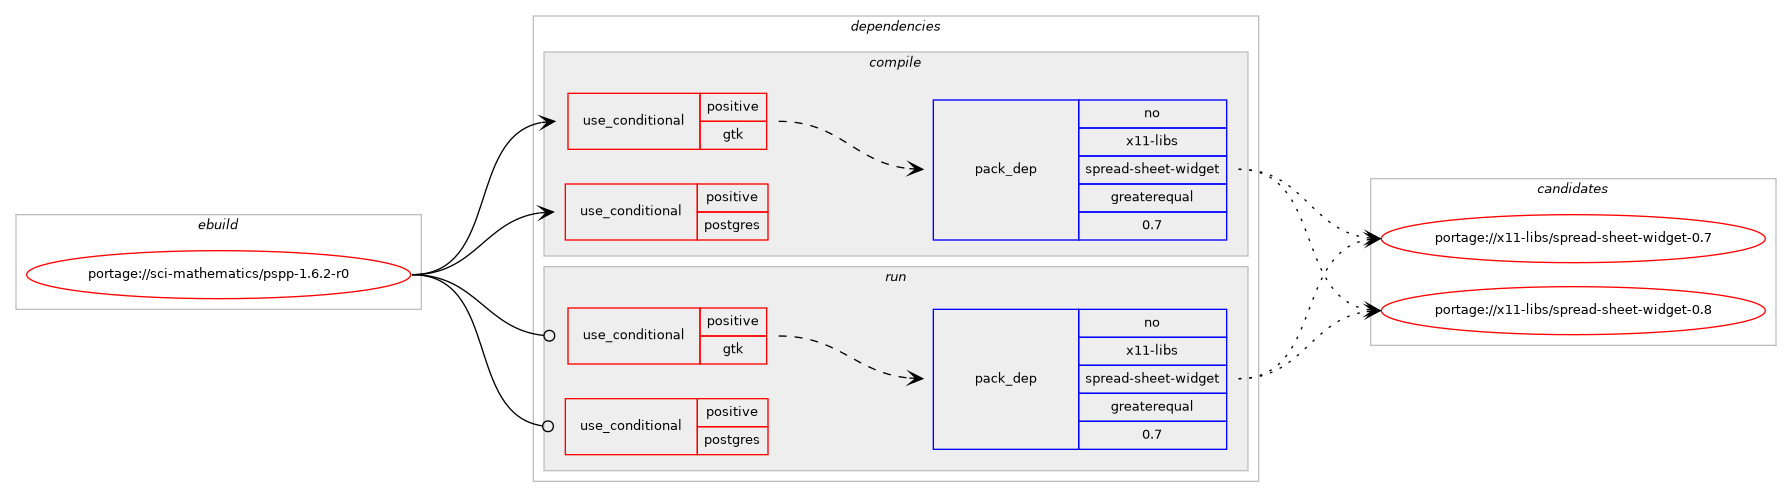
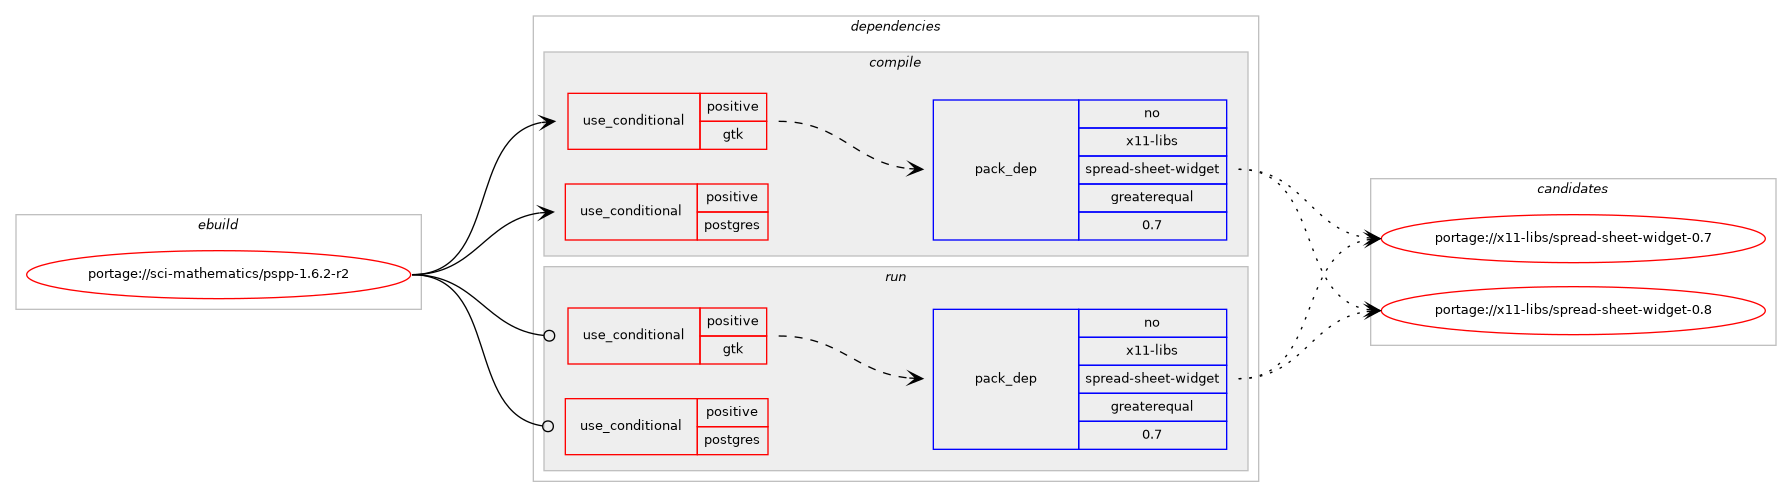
node "portage://sci-mathematics/pspp-1.6.2-r0": label "portage://sci-mathematics/pspp-1.6.2-r0" -> "portage://sci-mathematics/pspp-1.6.2-r2"
